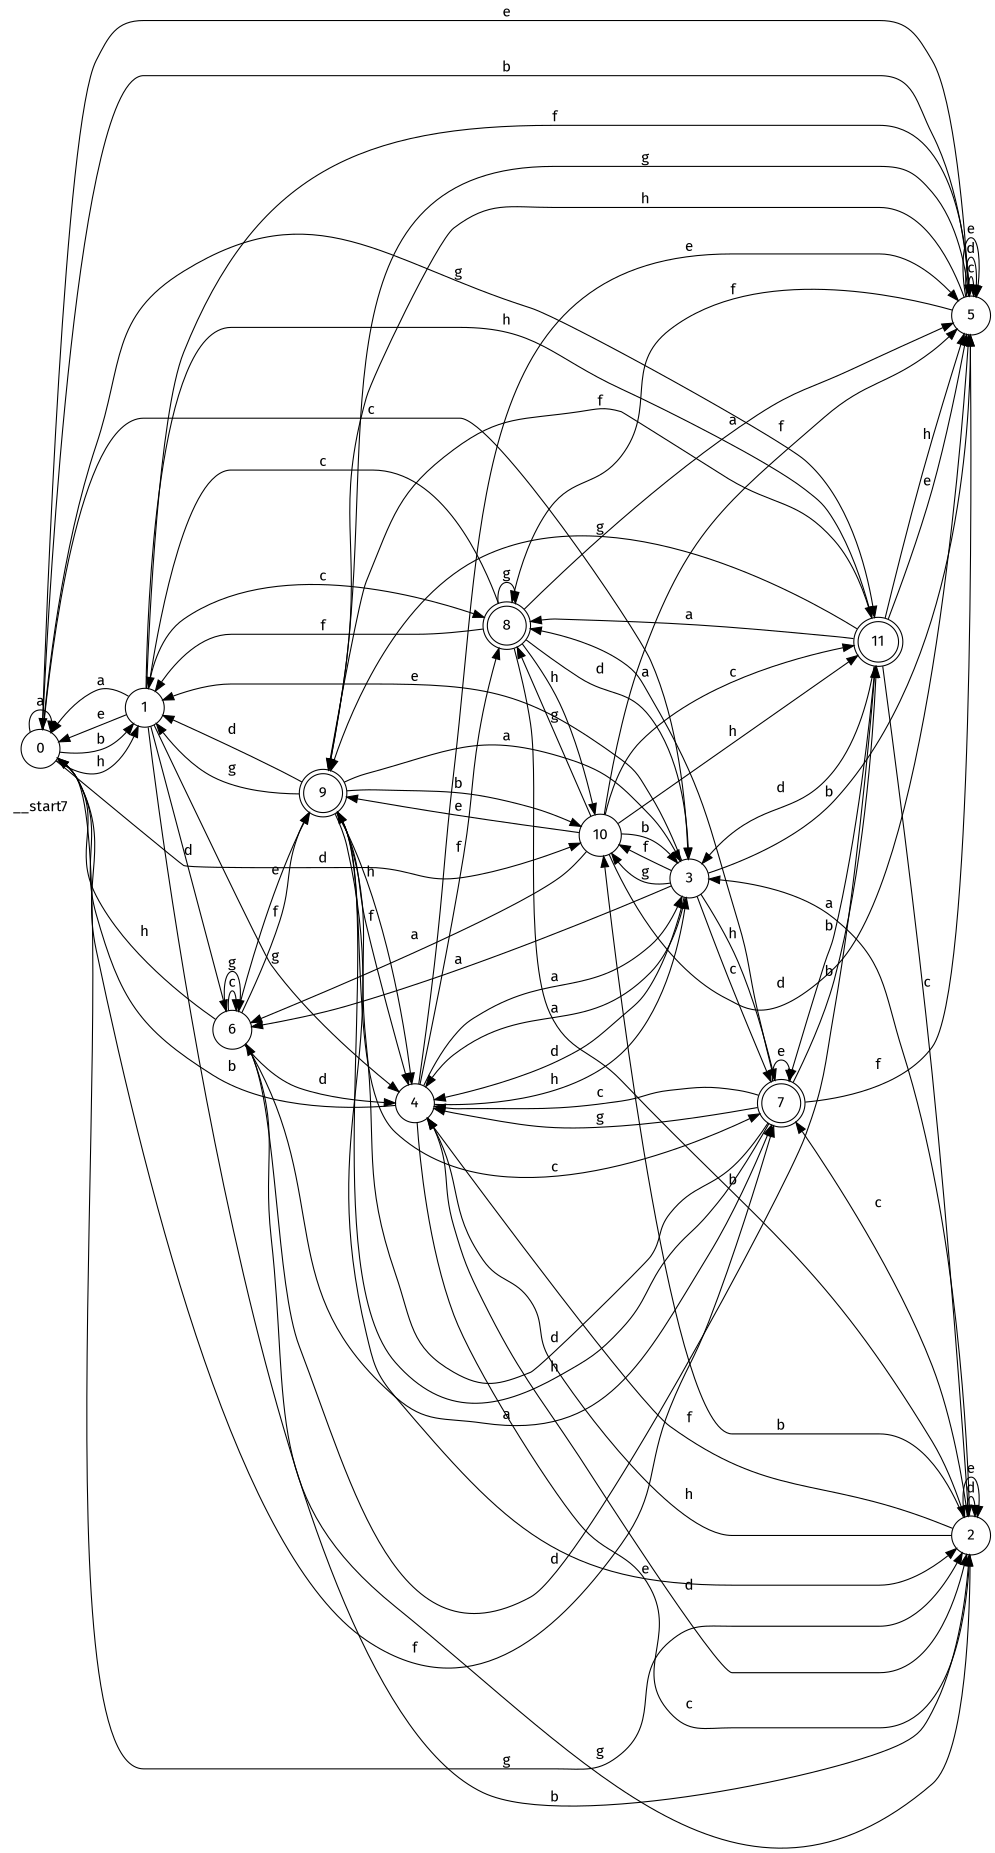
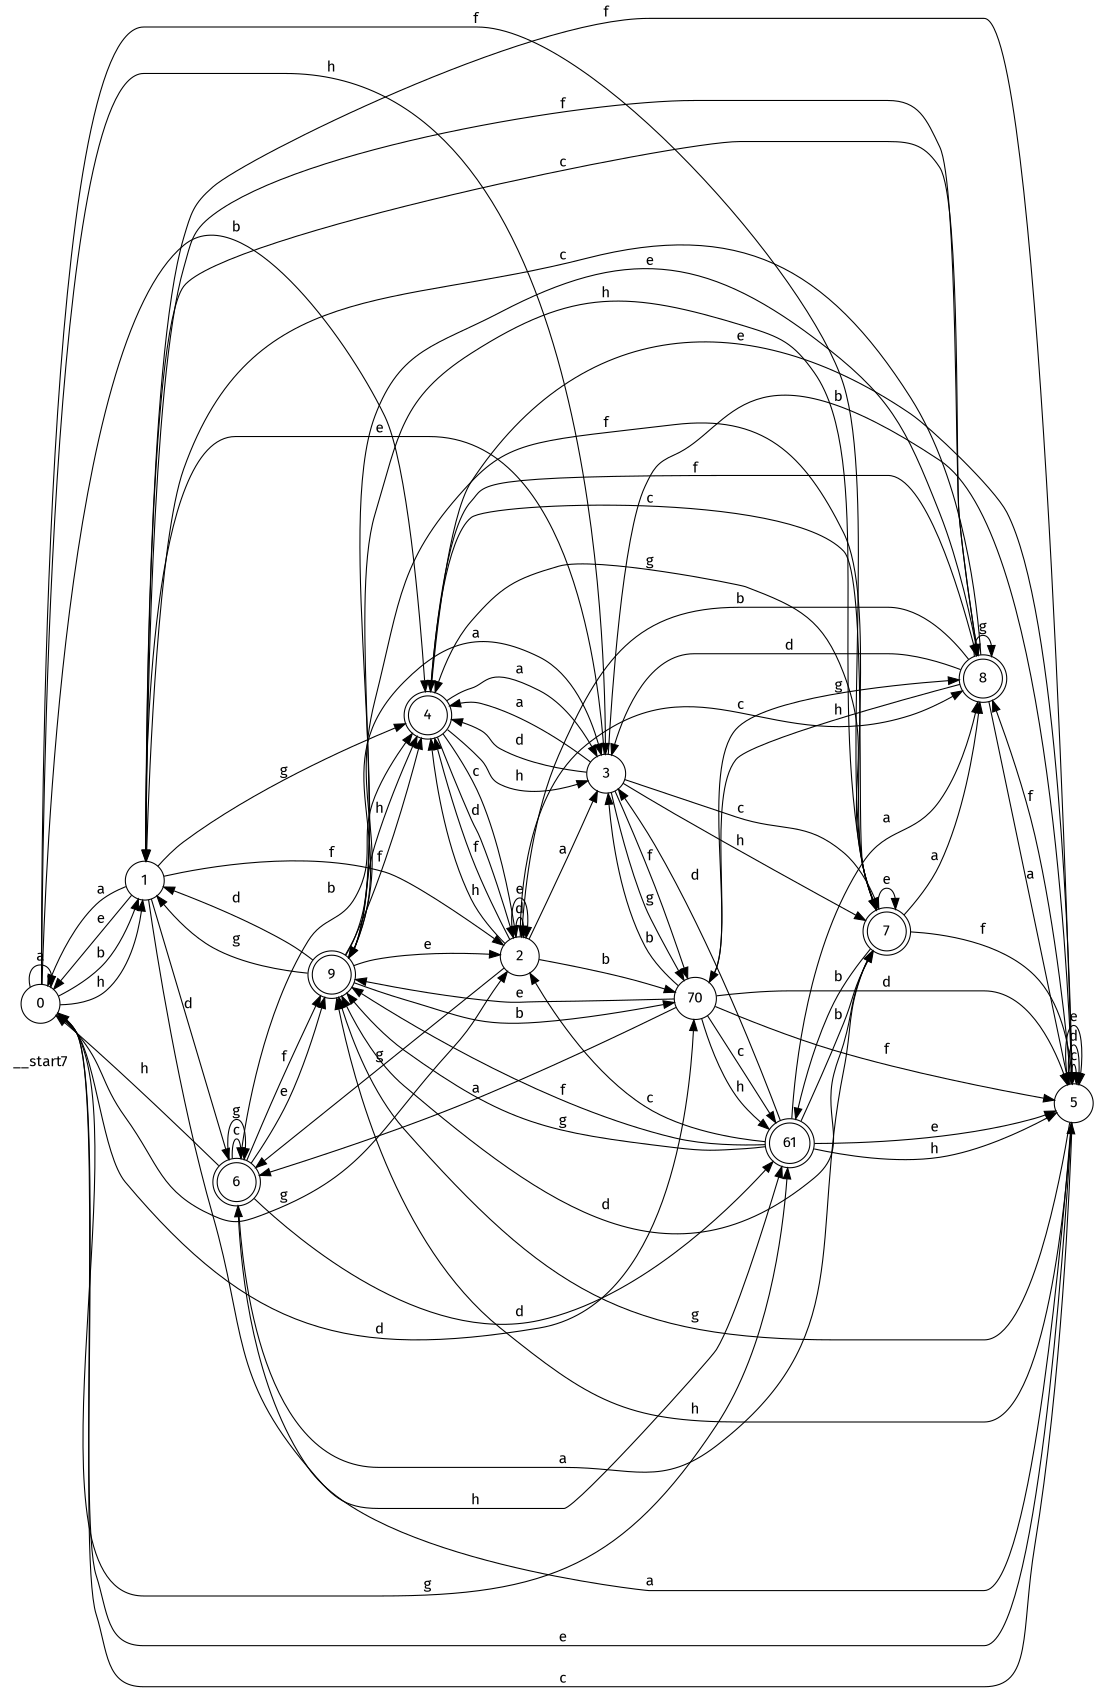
edge "5" -> "0": label "b" -> "c"
edge "8" -> "9": added, label "e"
edge "0" -> "3": label "c" -> "h"
node "11": label "11" -> "61"
node "10": label "10" -> "70"
edge "3" -> "6": now "5" -> "6"
edge "4" -> "0": reversed
node "6": shape circle -> doublecircle
edge "6" -> "4": label "d" -> "b"
node "4": shape circle -> doublecircle
edge "9" -> "7": label "c" -> "f"
edge "2" -> "7": now "2" -> "8"
edge "1" -> "2": label "b" -> "f"
